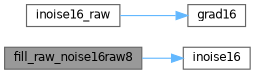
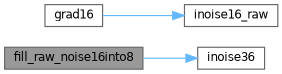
edge "inoise16_raw" -> "grad16": reversed
node "fill_raw_noise16raw8": label "fill_raw_noise16raw8" -> "fill_raw_noise16into8"
node "inoise16": label "inoise16" -> "inoise36"
